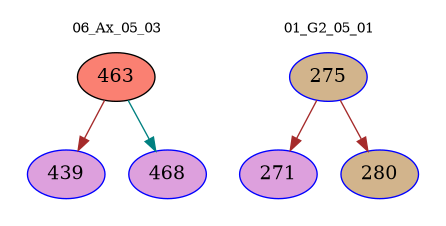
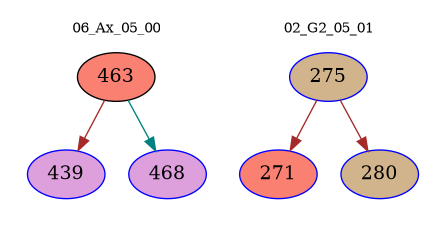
cluster "06_Ax_05_03": label "06_Ax_05_03" -> "06_Ax_05_00"
cluster "01_G2_05_01": label "01_G2_05_01" -> "02_G2_05_01"
node "271": fillcolor plum -> salmon
